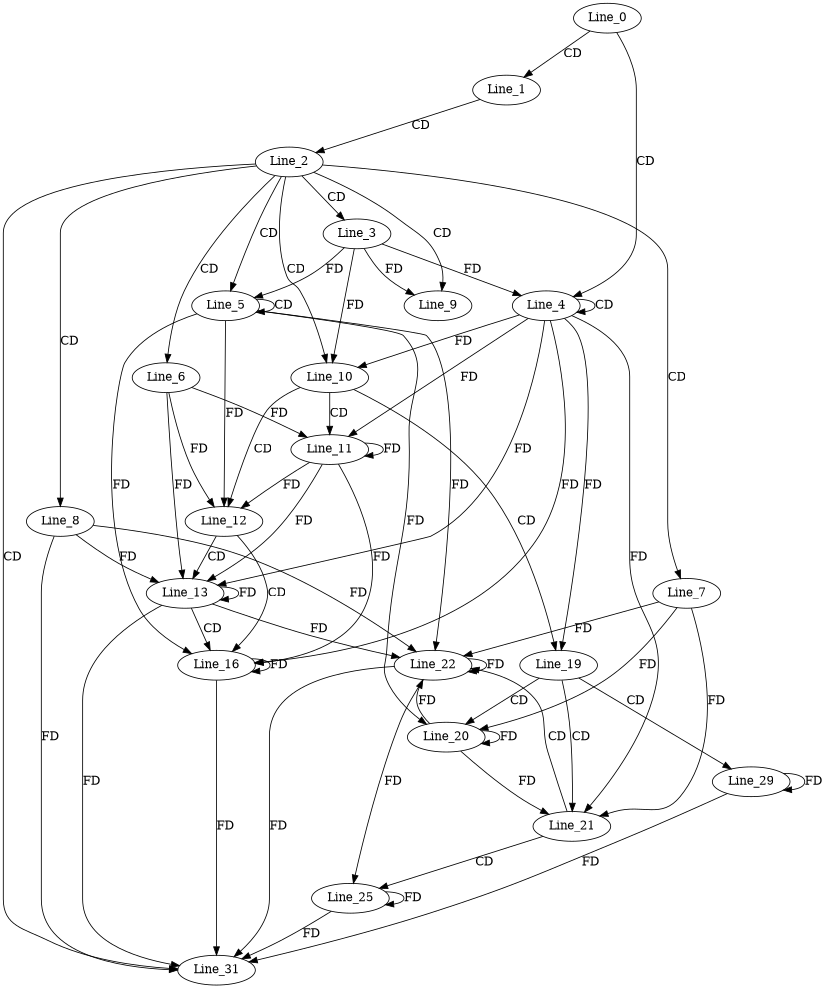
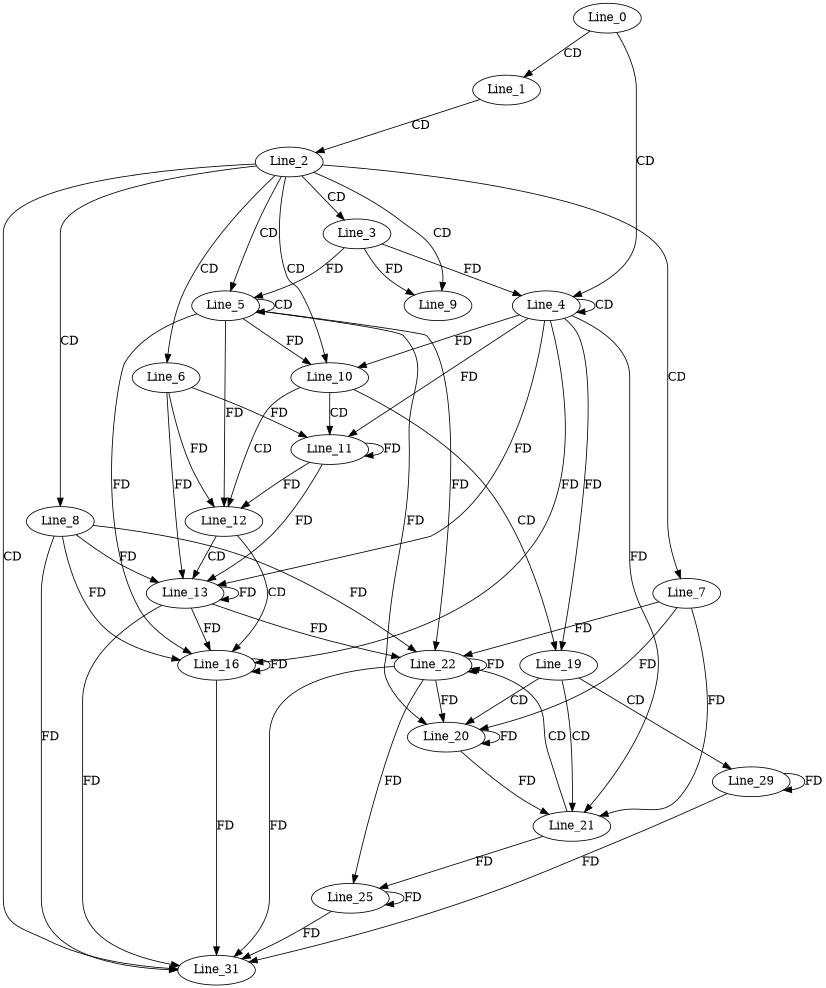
edge "Line_3" -> "Line_10": now "Line_5" -> "Line_10"
edge "Line_11" -> "Line_16": now "Line_8" -> "Line_16"
edge "Line_13" -> "Line_16": label "CD" -> "FD"
edge "Line_20" -> "Line_22": reversed
edge "Line_21" -> "Line_25": label "CD" -> "FD"
